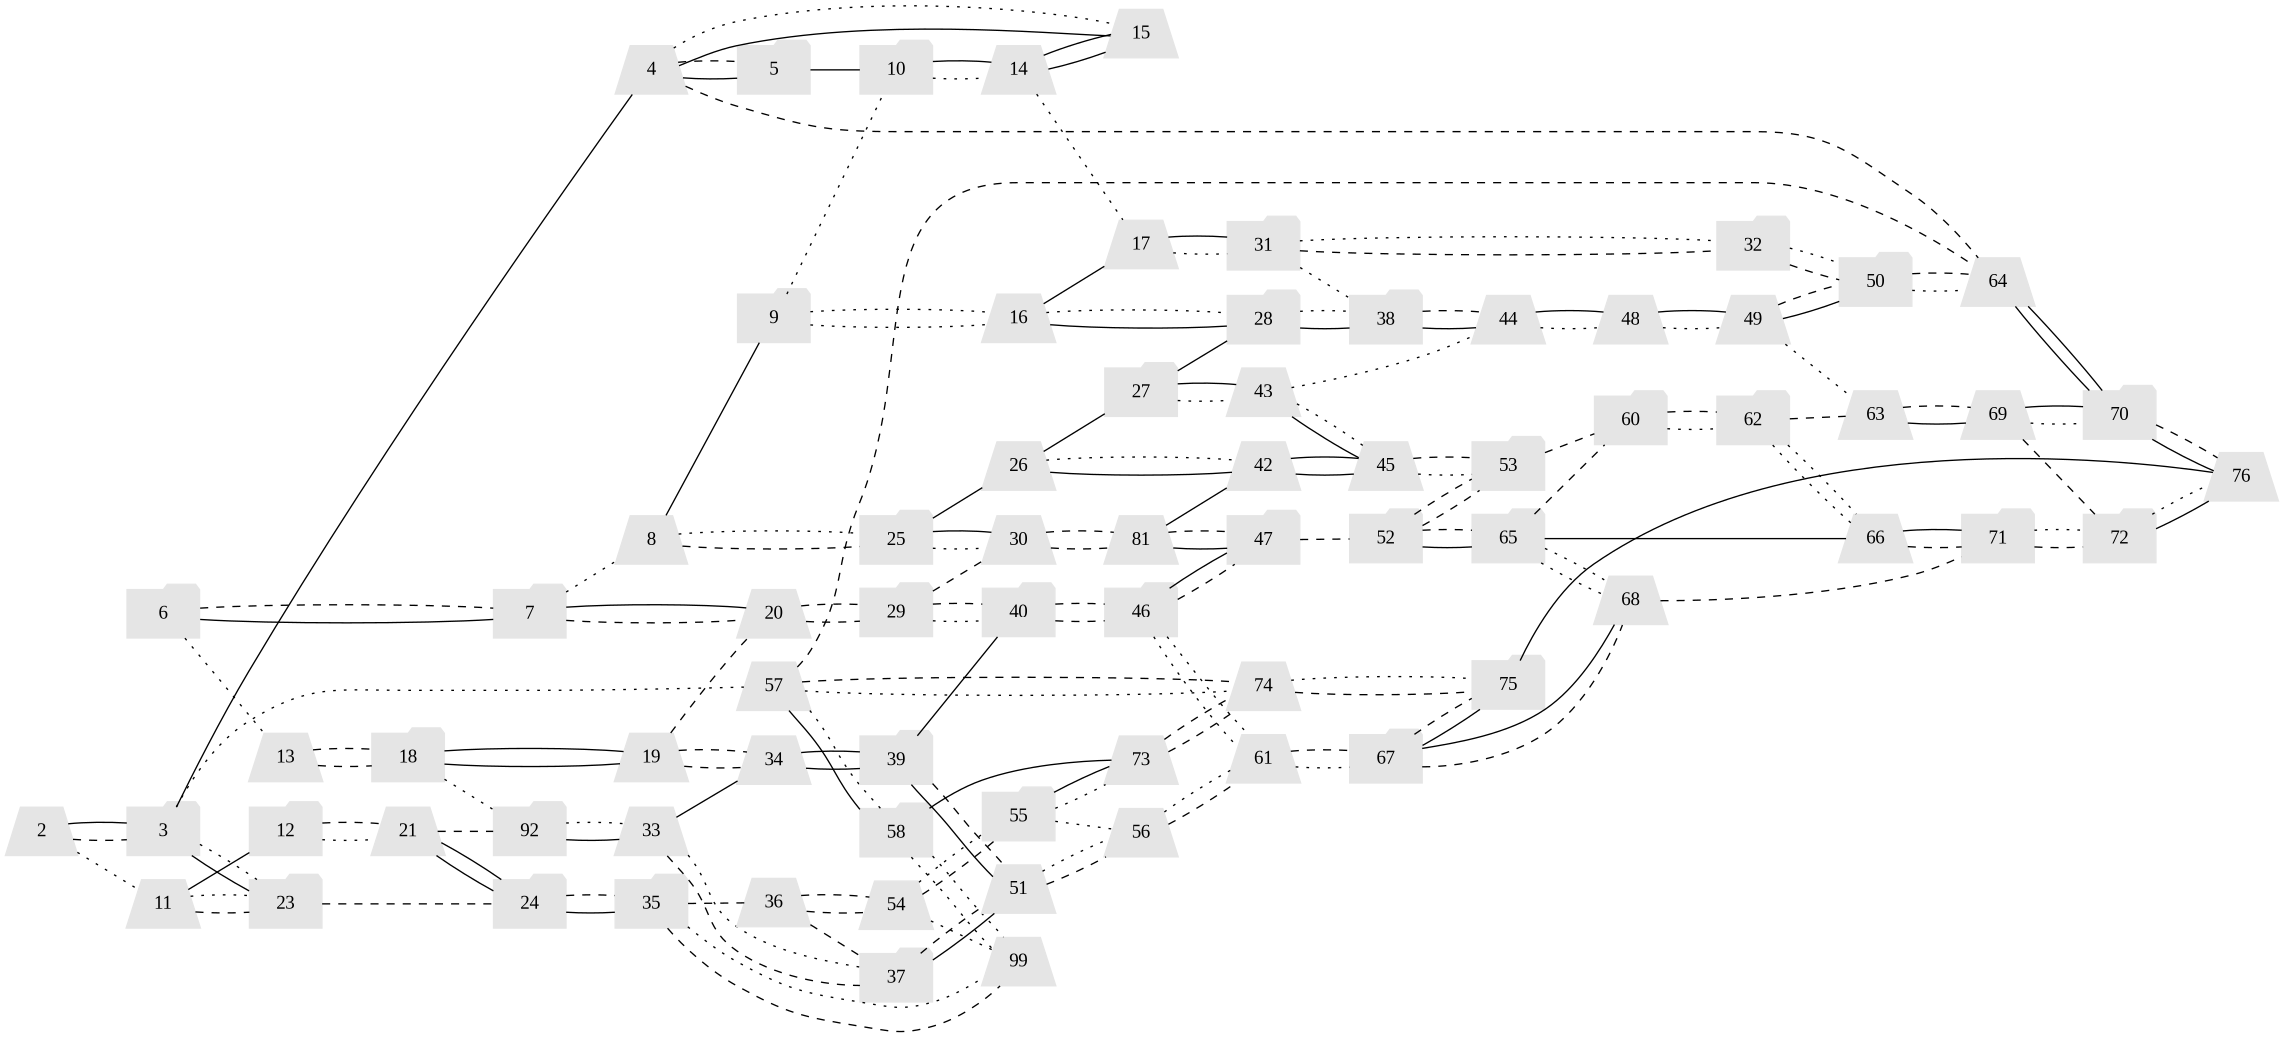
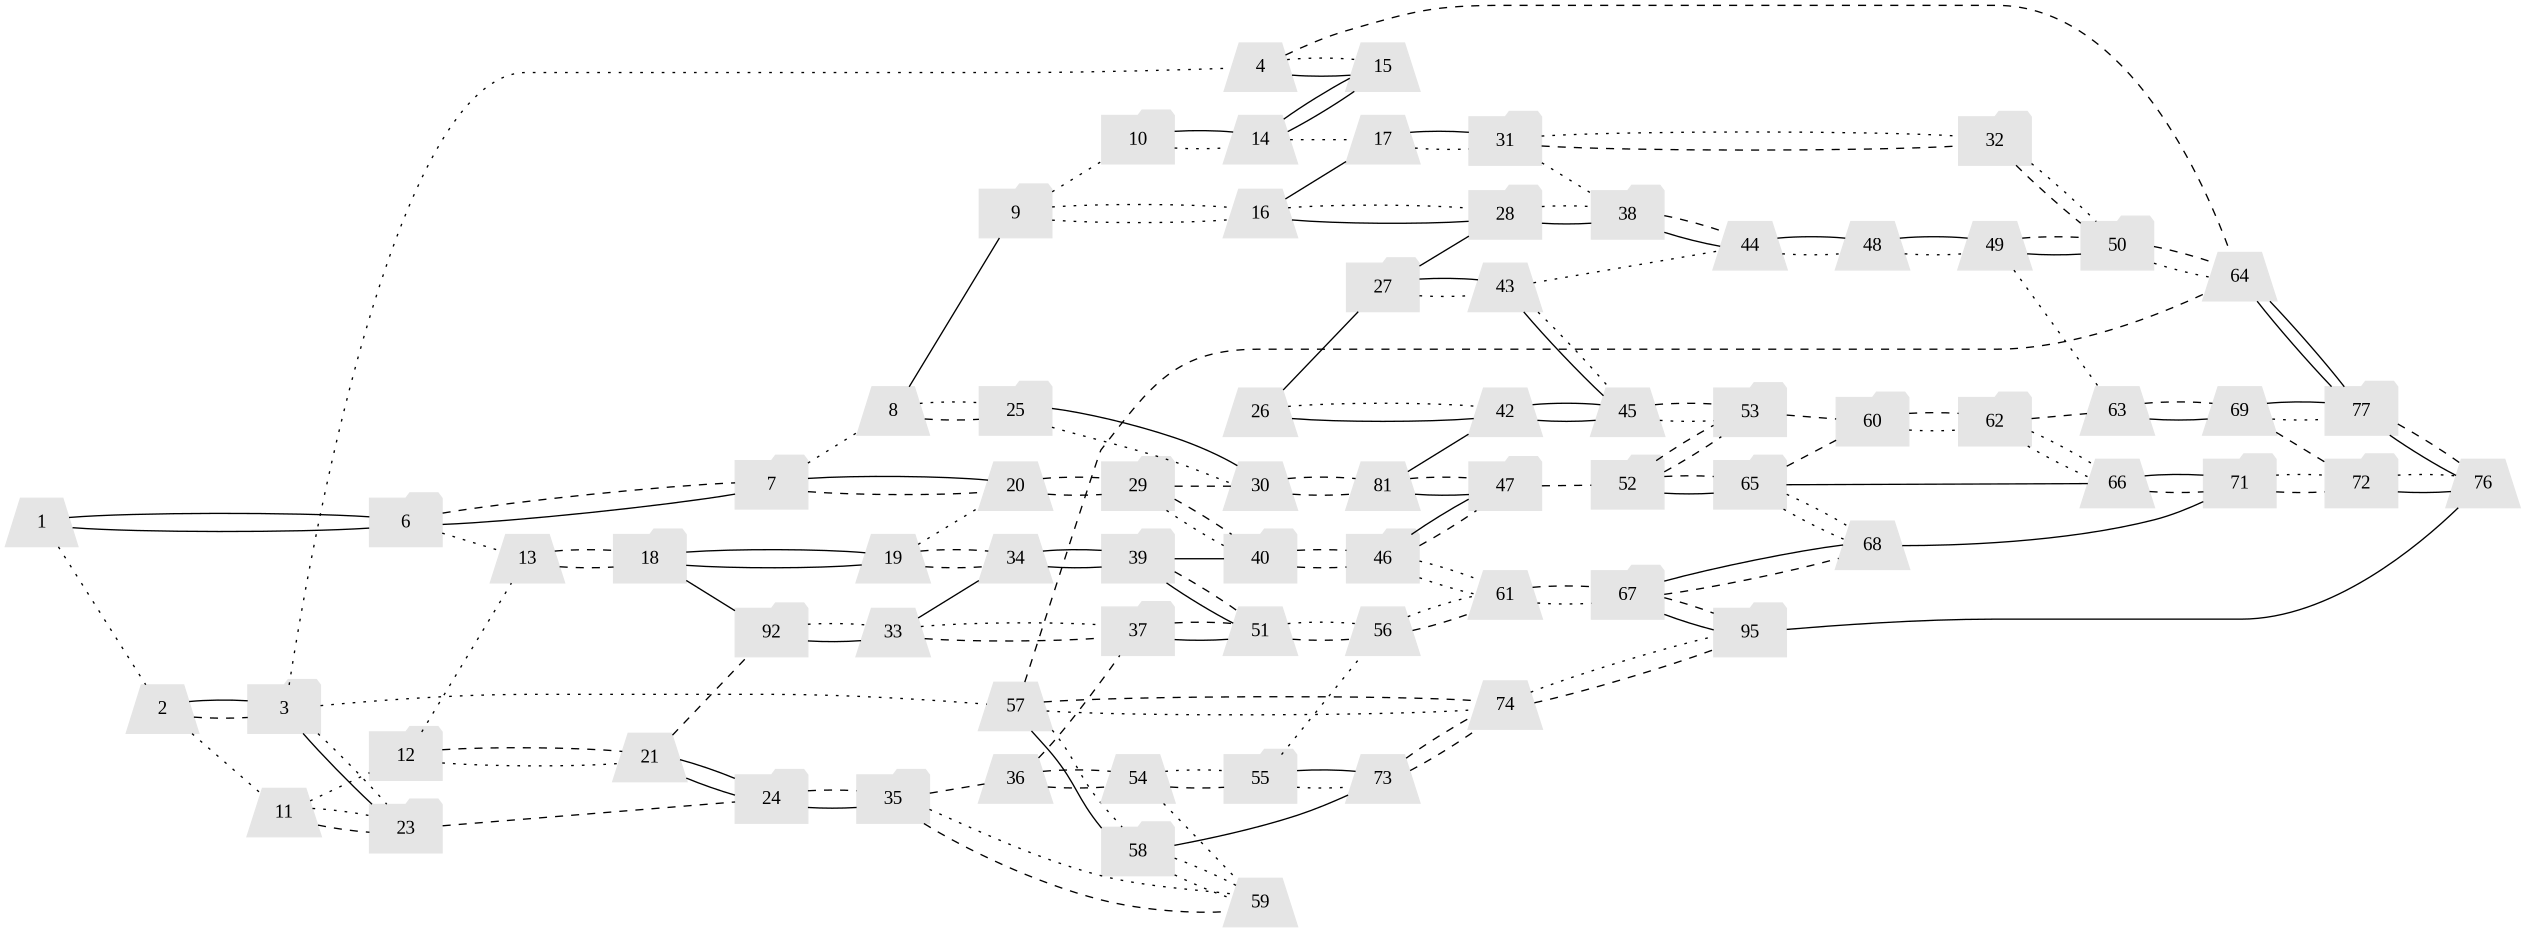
node "5": removed
node "70": label "70" -> "77"
edge "4" -- "3": style solid -> dotted
edge "26" -- "25": removed
node "1": added
edge "71" -- "68": style dashed -> solid
edge "13" -- "12": added
edge "20" -- "19": style dashed -> dotted
node "75": label "75" -> "95"
edge "18" -- "92": style dotted -> solid
edge "12" -- "11": style solid -> dotted
node "99": label "99" -> "59"
